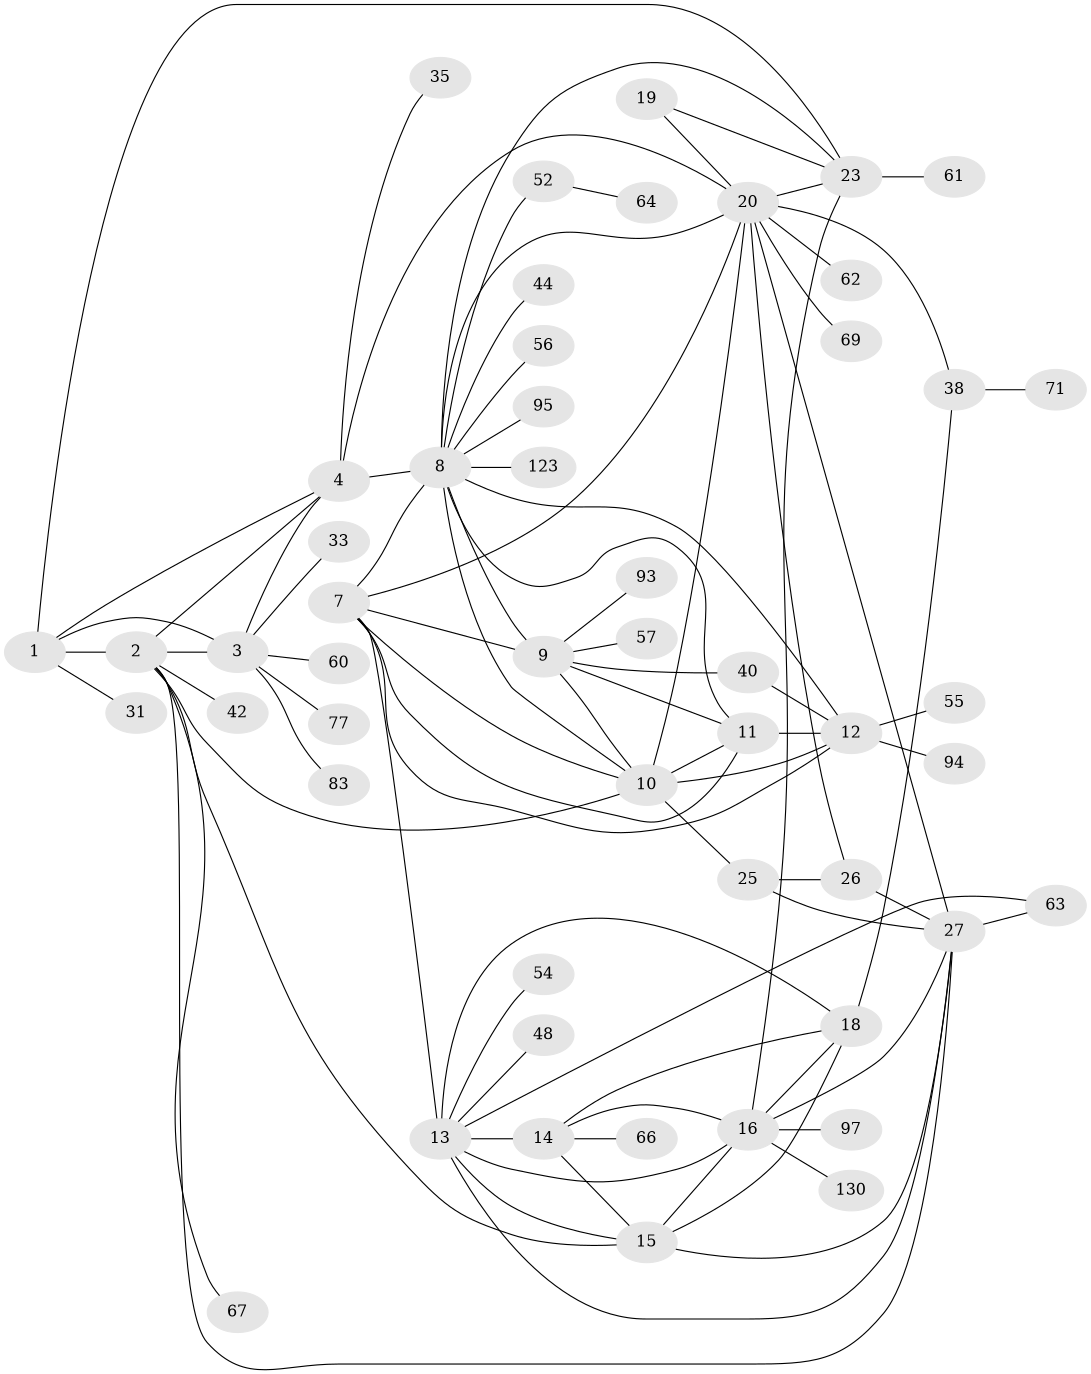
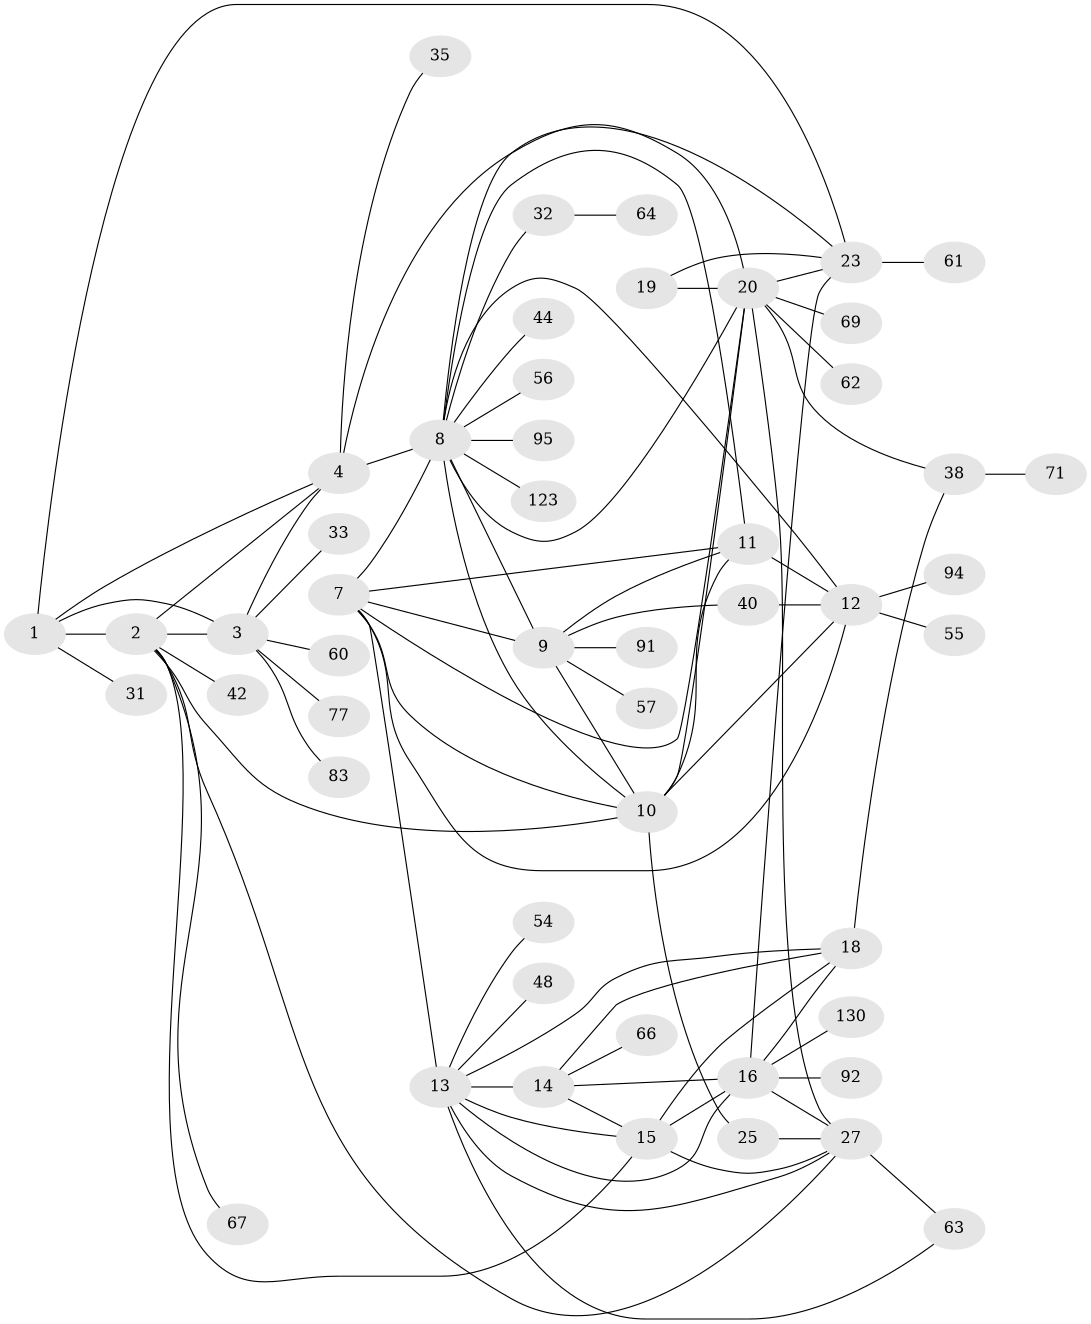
node "52": label "52" -> "32"
node "93": label "93" -> "91"
node "26": removed
node "97": label "97" -> "92"
